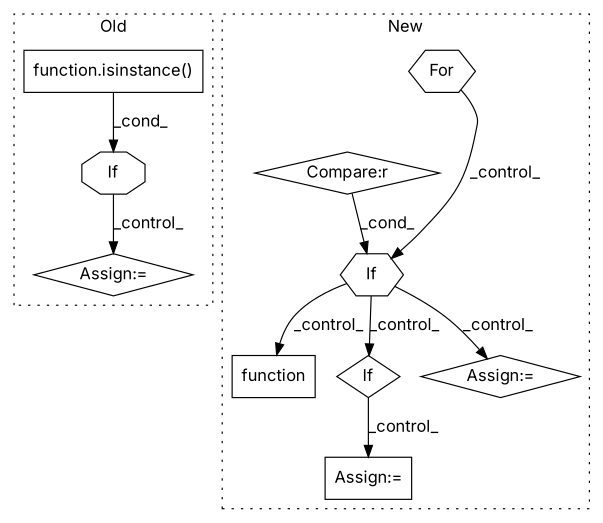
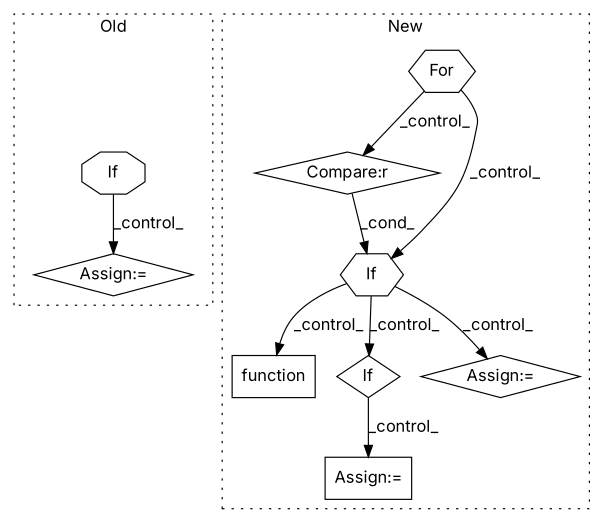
node "function.isinstance()": removed
edge "For" -> "Compare:r": added, label "_control_"
